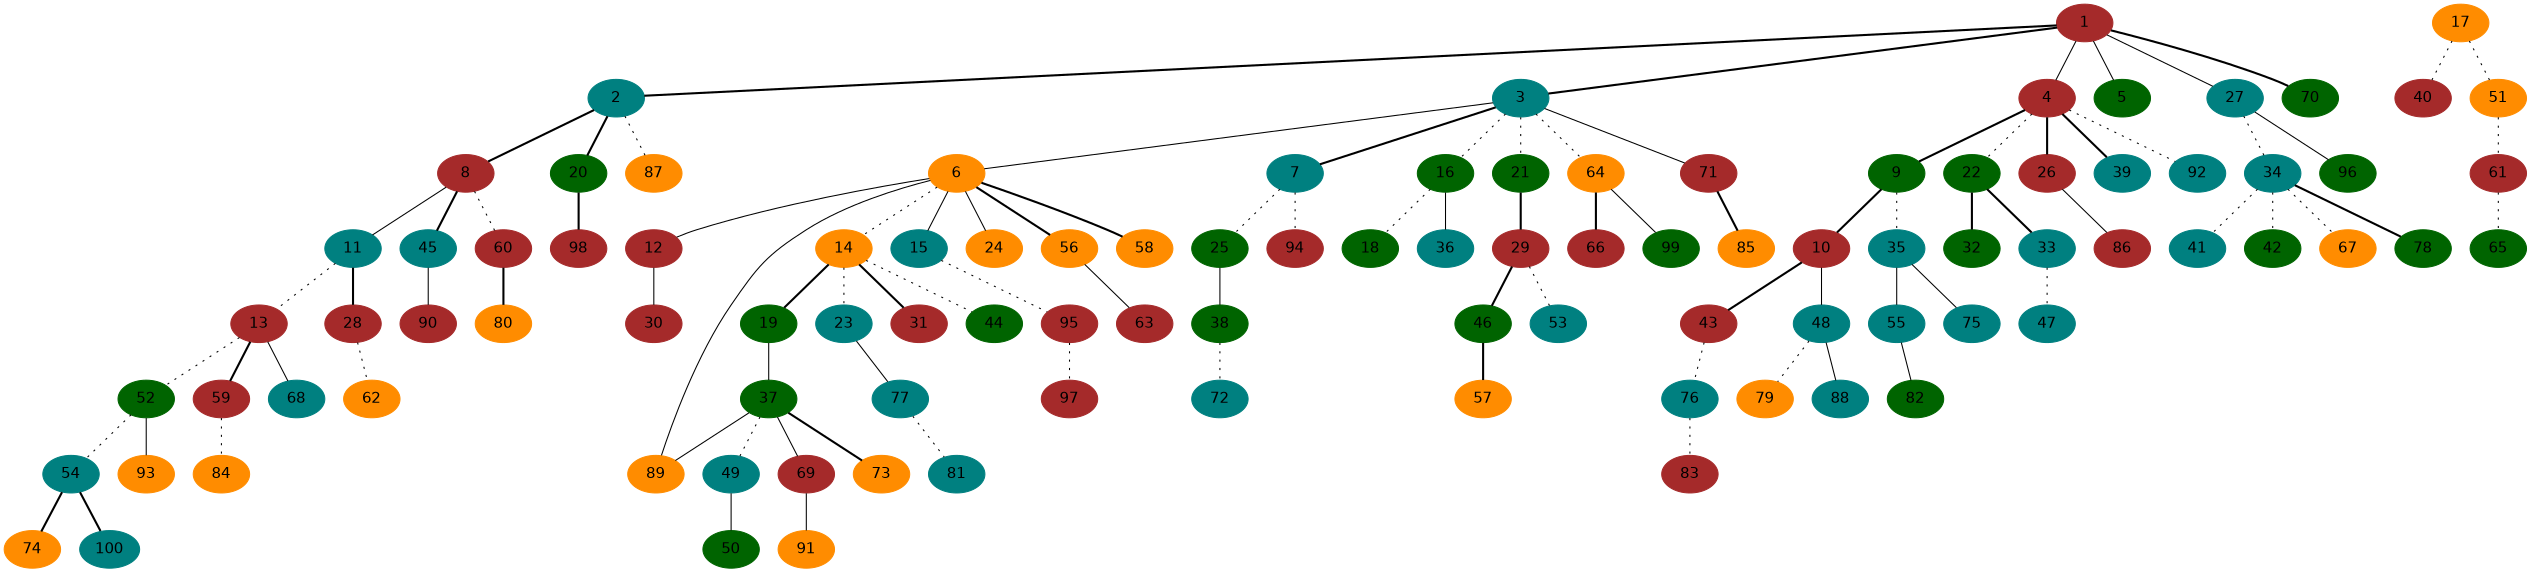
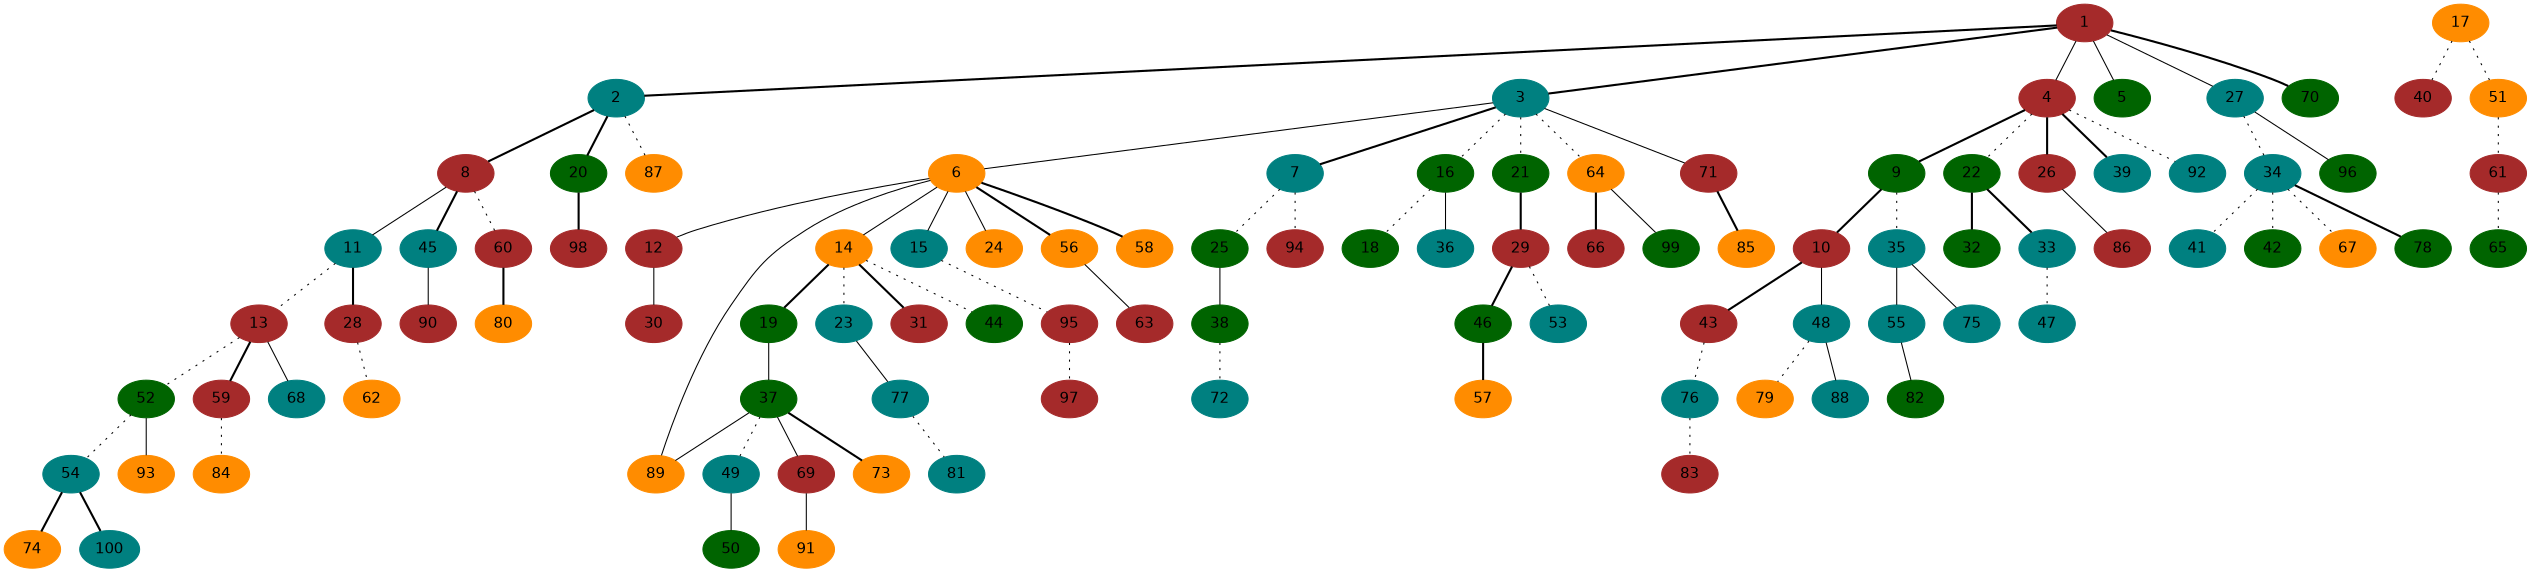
edge "6" -- "14": style dotted -> solid
